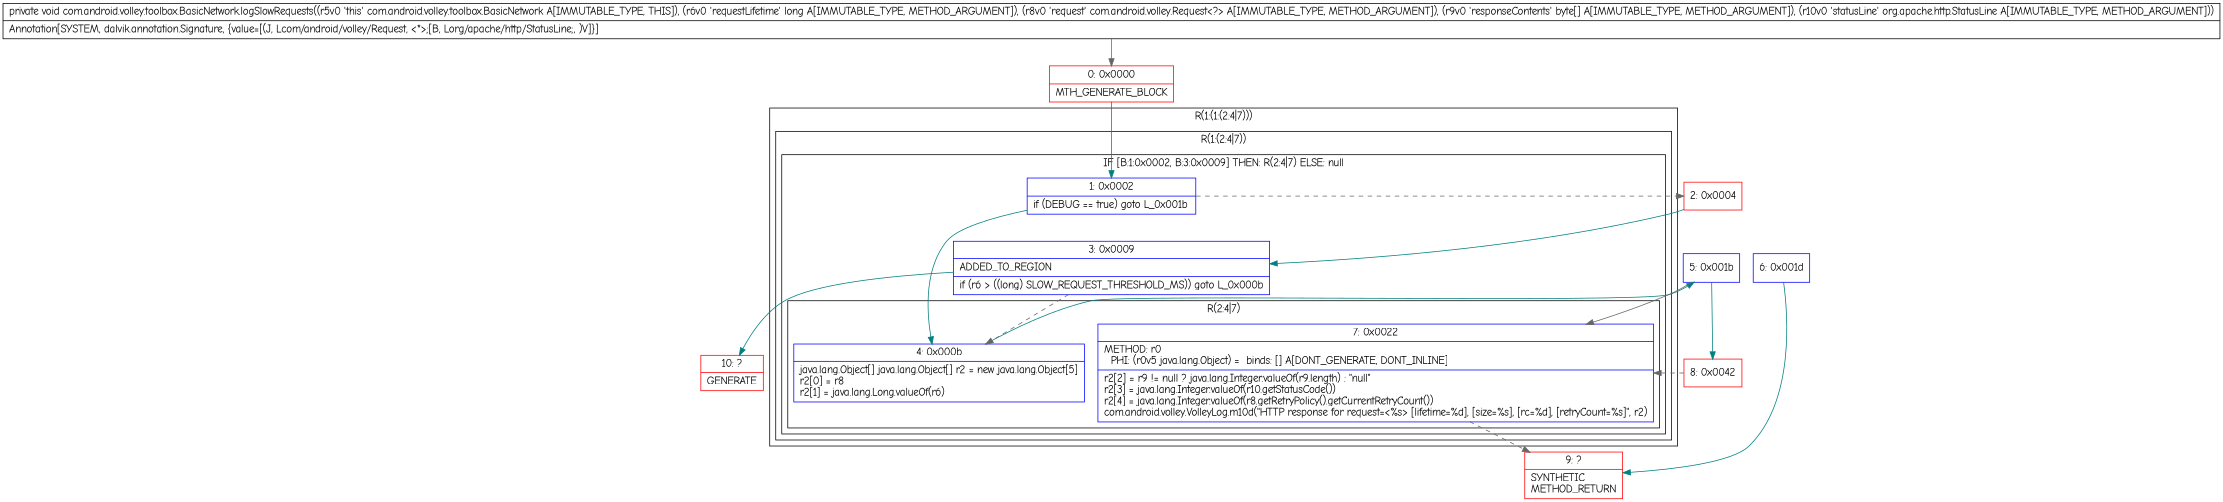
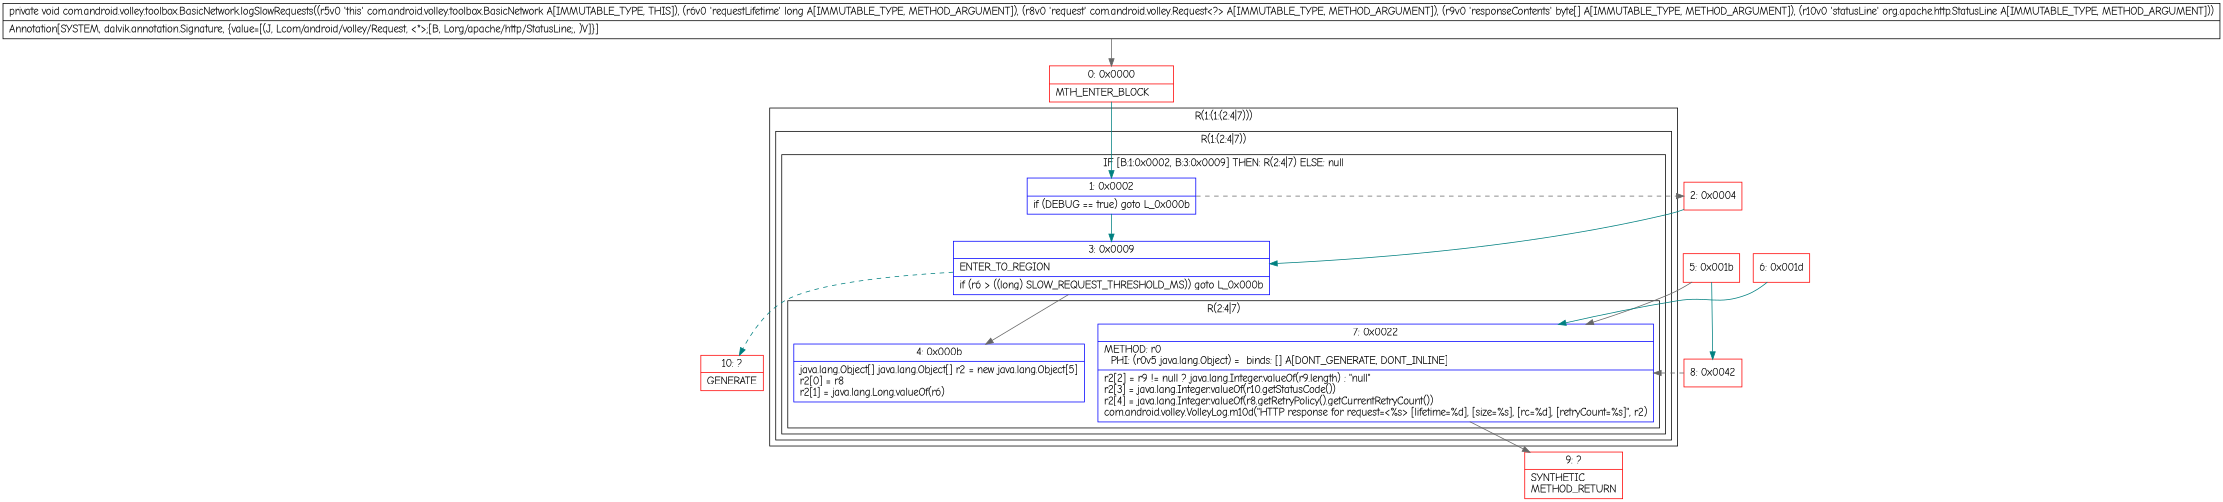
node "0: 0x0000": text "MTH_GENERATE_BLOCK" -> "MTH_ENTER_BLOCK"
node "1: 0x0002": text "if (DEBUG == true) goto L_0x001b" -> "if (DEBUG == true) goto L_0x000b"
edge "1: 0x0002" -> "4: 0x000b": now "1: 0x0002" -> "3: 0x0009"
node "3: 0x0009": text "ADDED_TO_REGION" -> "ENTER_TO_REGION"
node "5: 0x001b": color blue -> red
node "6: 0x001d": color blue -> red
edge "3: 0x0009" -> "10: ?": style solid -> dashed
edge "4: 0x000b" -> "5: 0x001b": removed
edge "3: 0x0009" -> "4: 0x000b": style dashed -> solid
edge "6: 0x001d" -> "9: ?": now "6: 0x001d" -> "7: 0x0022"
edge "7: 0x0022" -> "9: ?": style dashed -> solid
